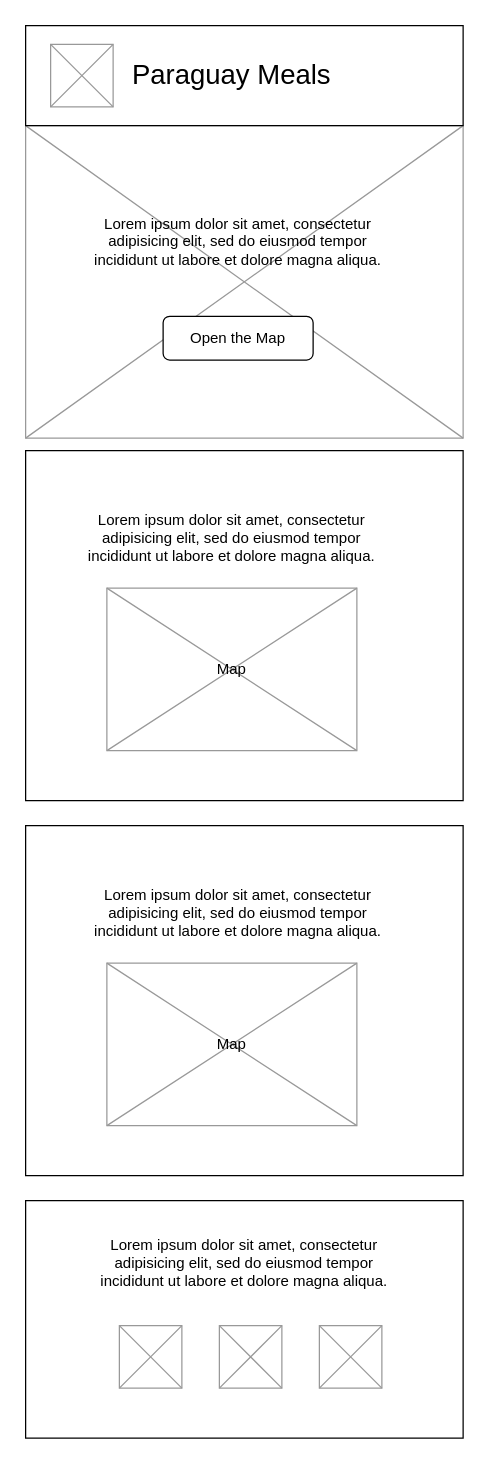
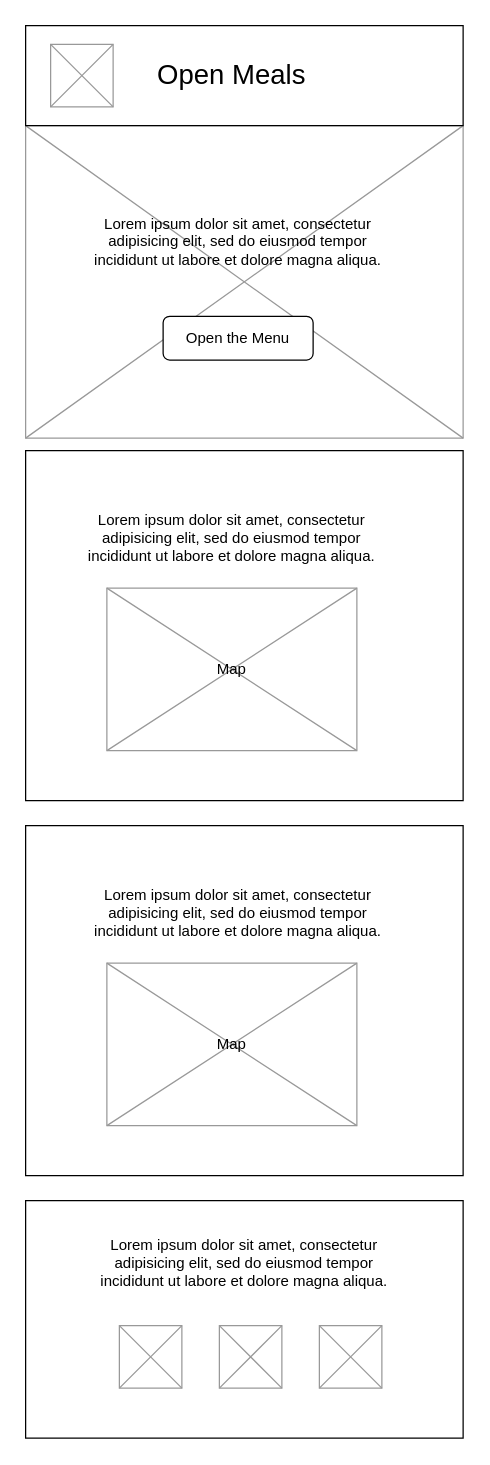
node "Paraguay Meals": label "Paraguay Meals" -> "Open Meals"
node "Open the Map": label "Open the Map" -> "Open the Menu"
